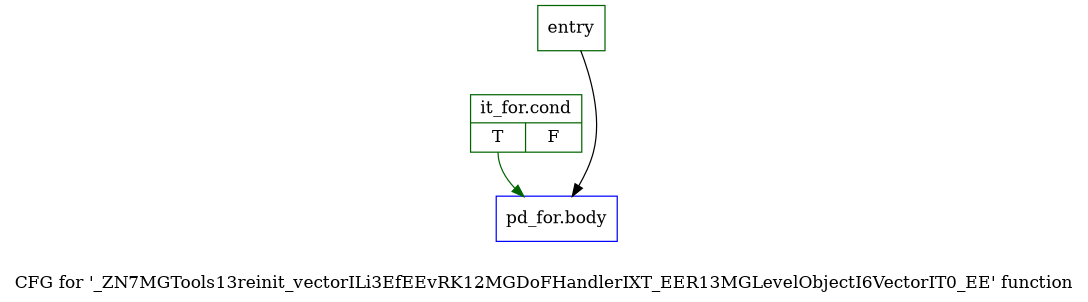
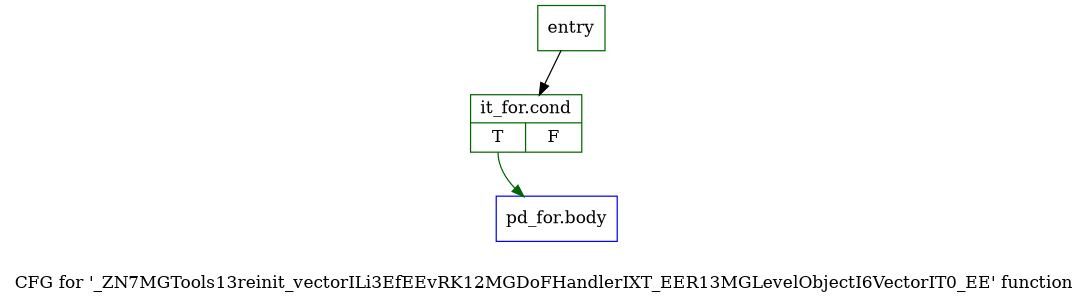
edge "entry" -> "pd_for.body": now "entry" -> "it_for.cond"
